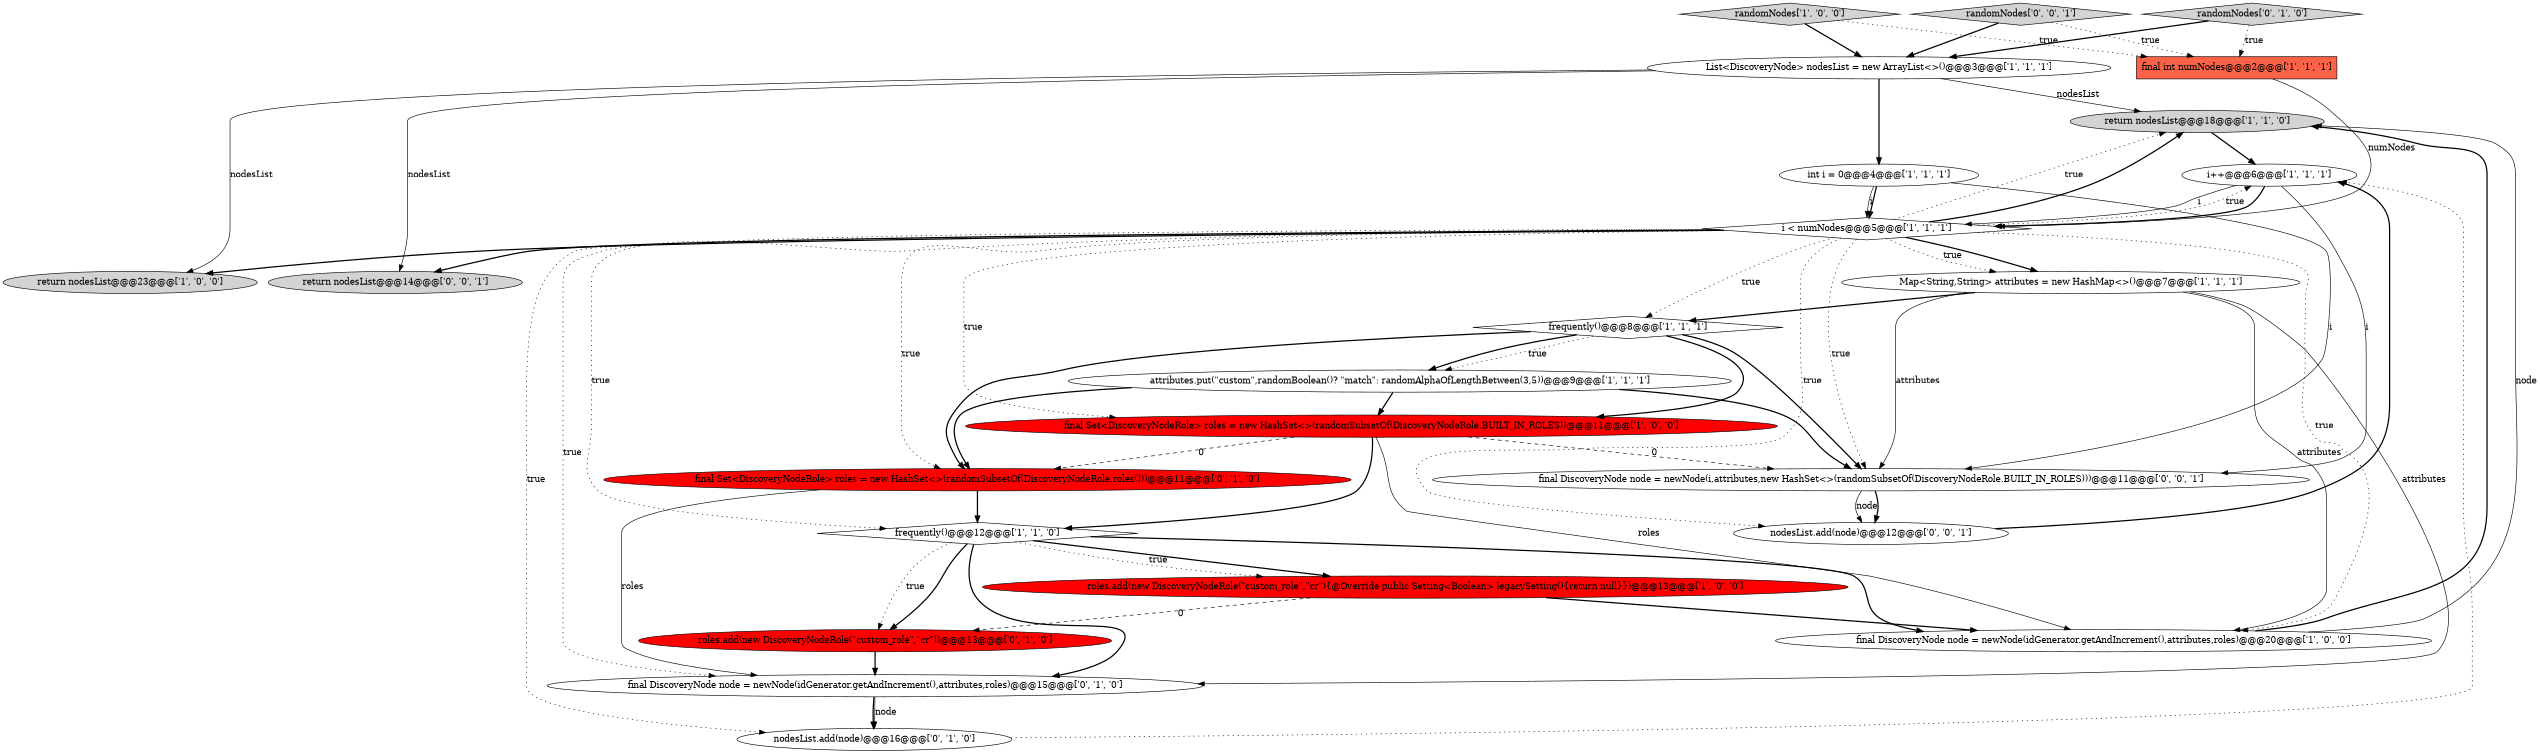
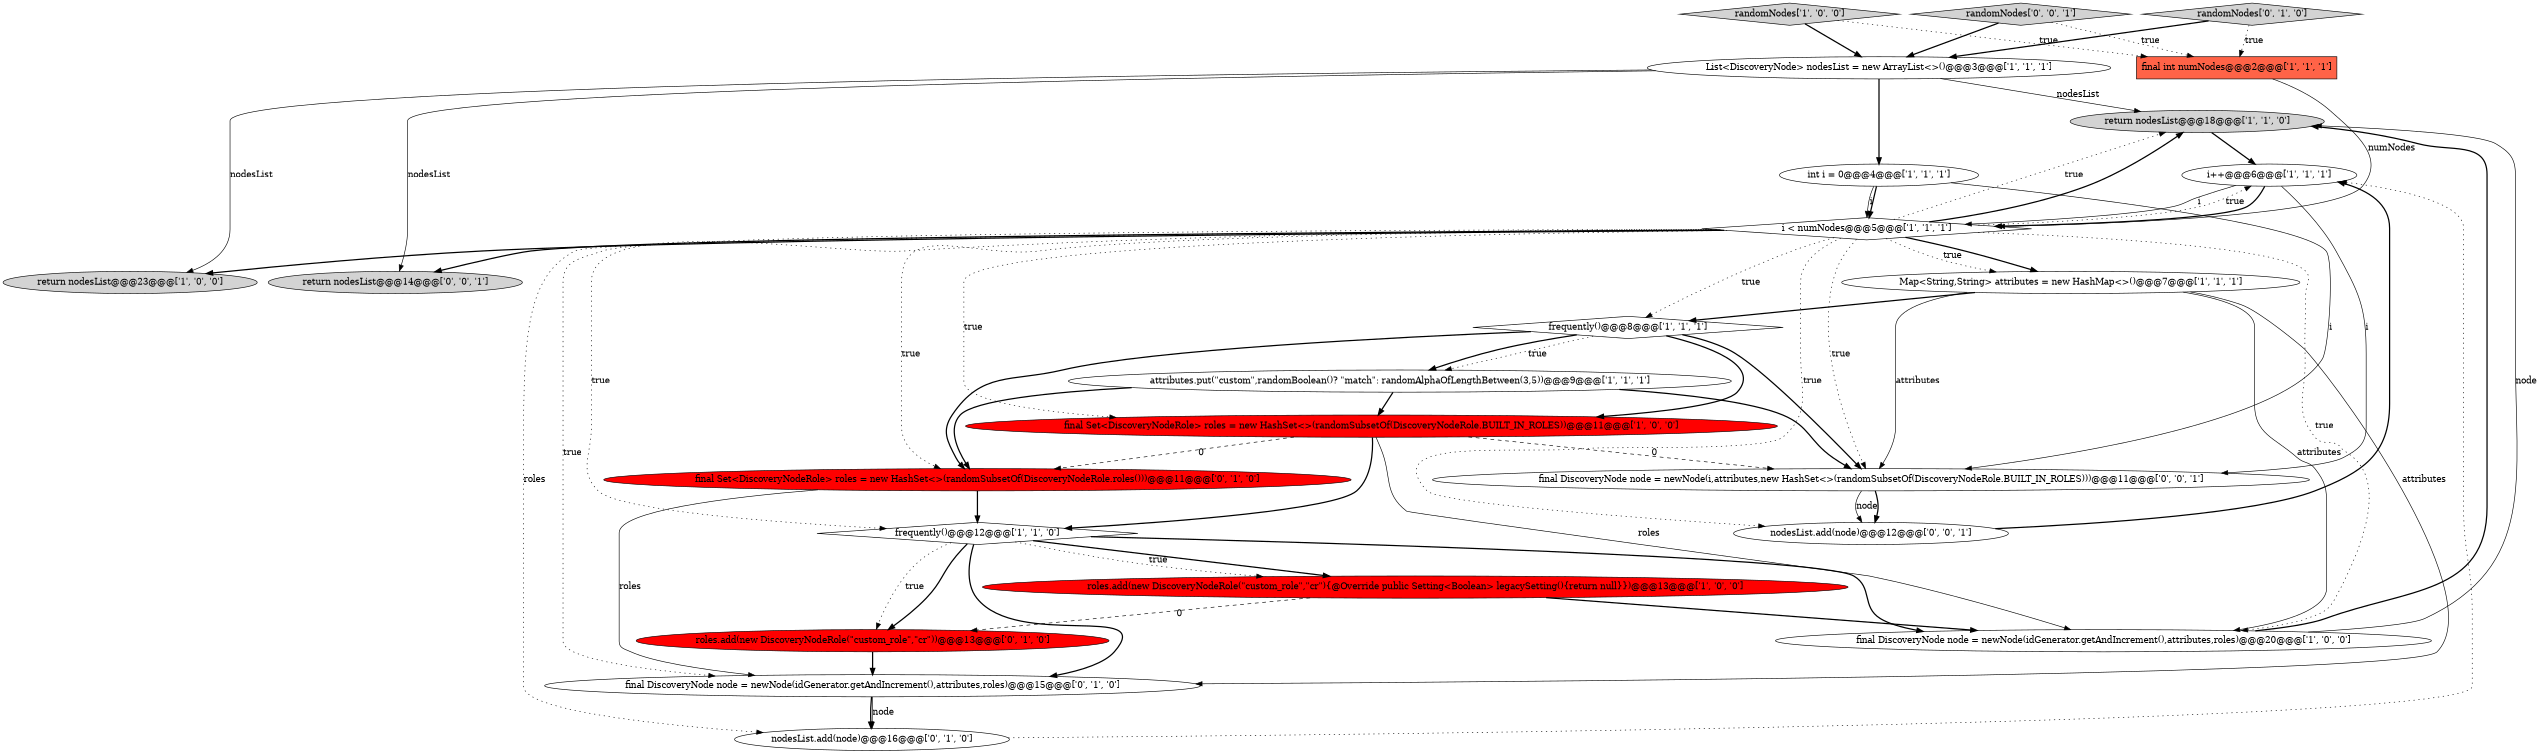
edge "i < numNodes@@@5@@@['1', '1', '1']" -> "nodesList.add(node)@@@16@@@['0', '1', '0']": label "true" -> "roles"
